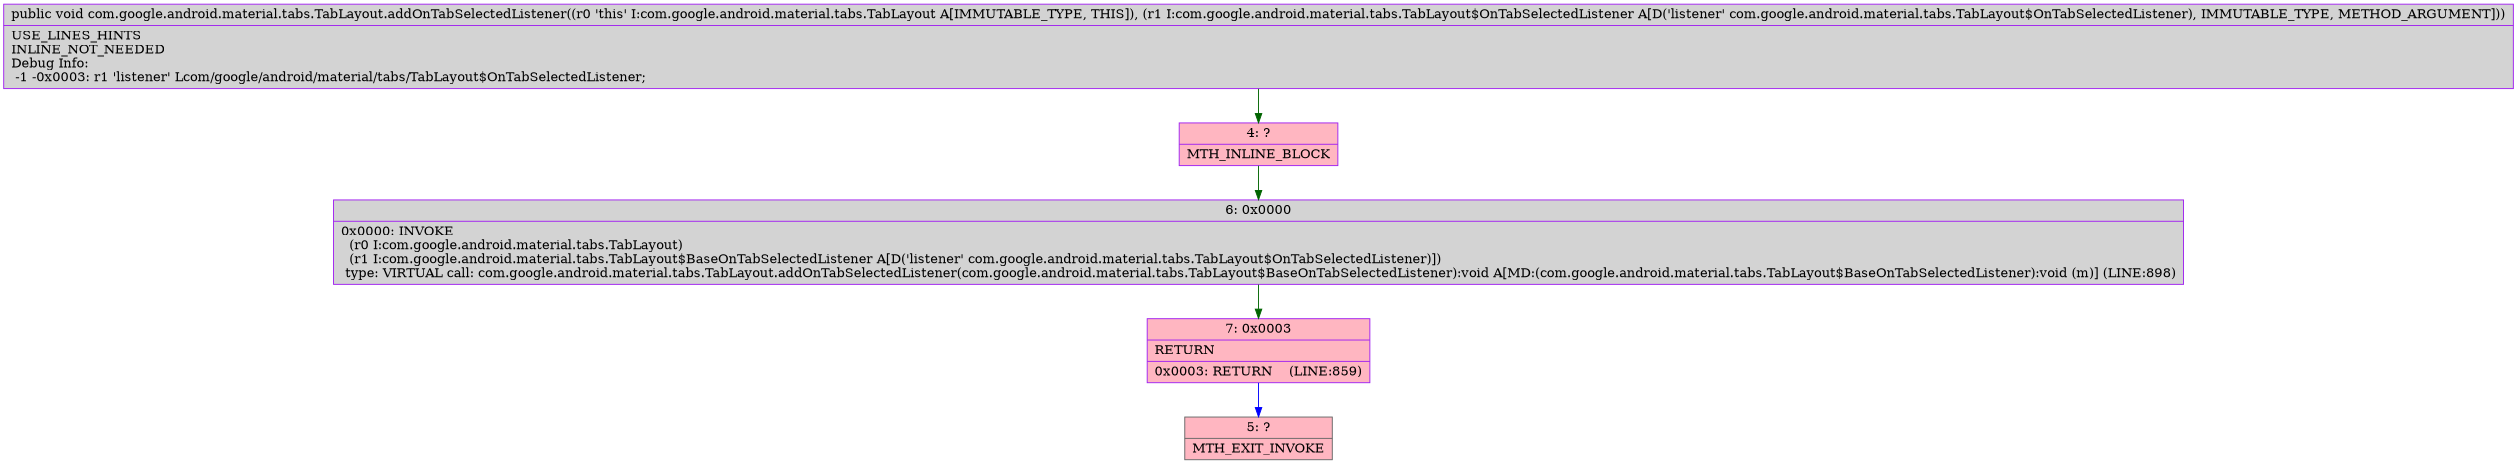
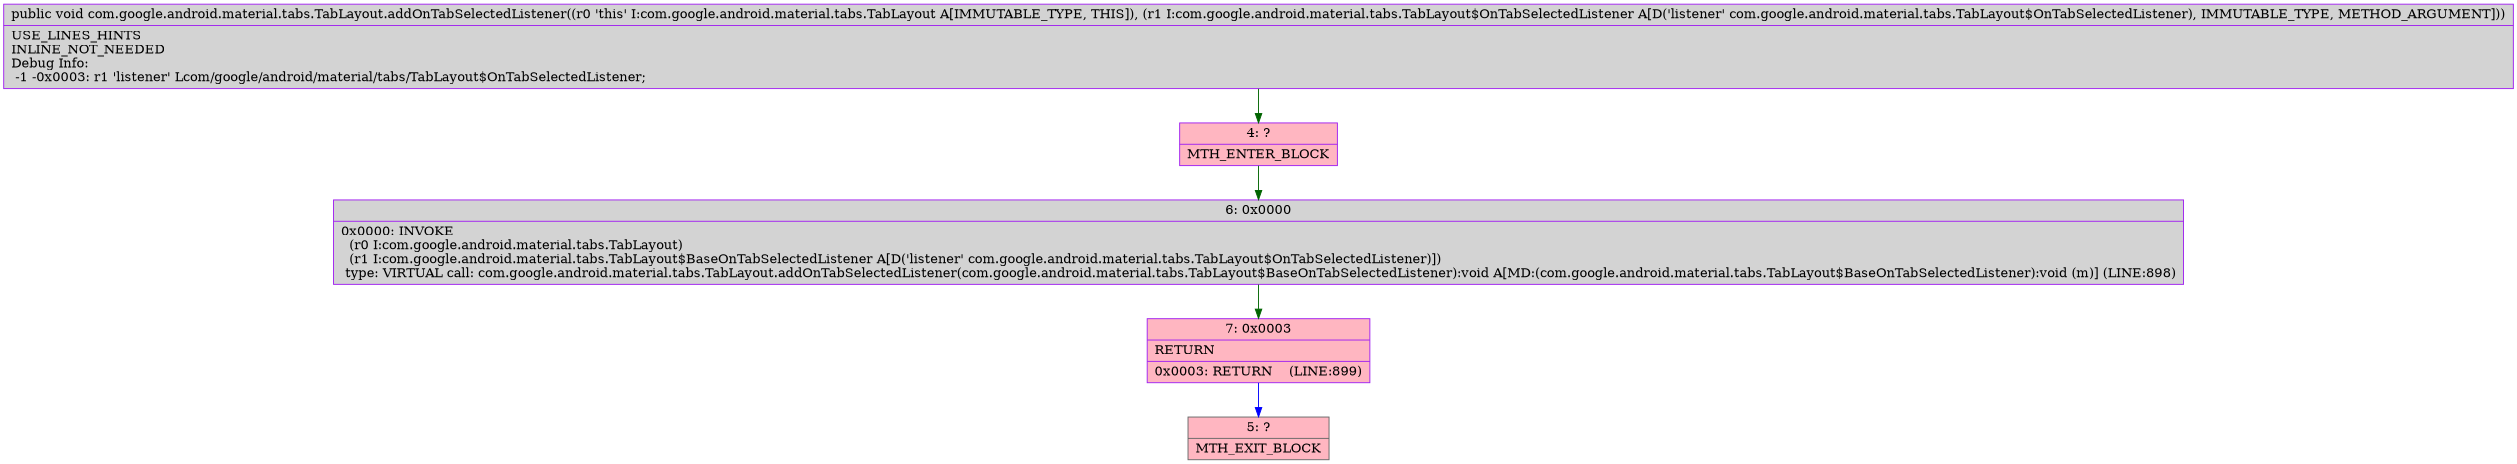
node "4: ?": text "MTH_INLINE_BLOCK" -> "MTH_ENTER_BLOCK"
node "7: 0x0003": text "0x0003: RETURN    (LINE:859)" -> "0x0003: RETURN    (LINE:899)"
node "5: ?": text "MTH_EXIT_INVOKE" -> "MTH_EXIT_BLOCK"
